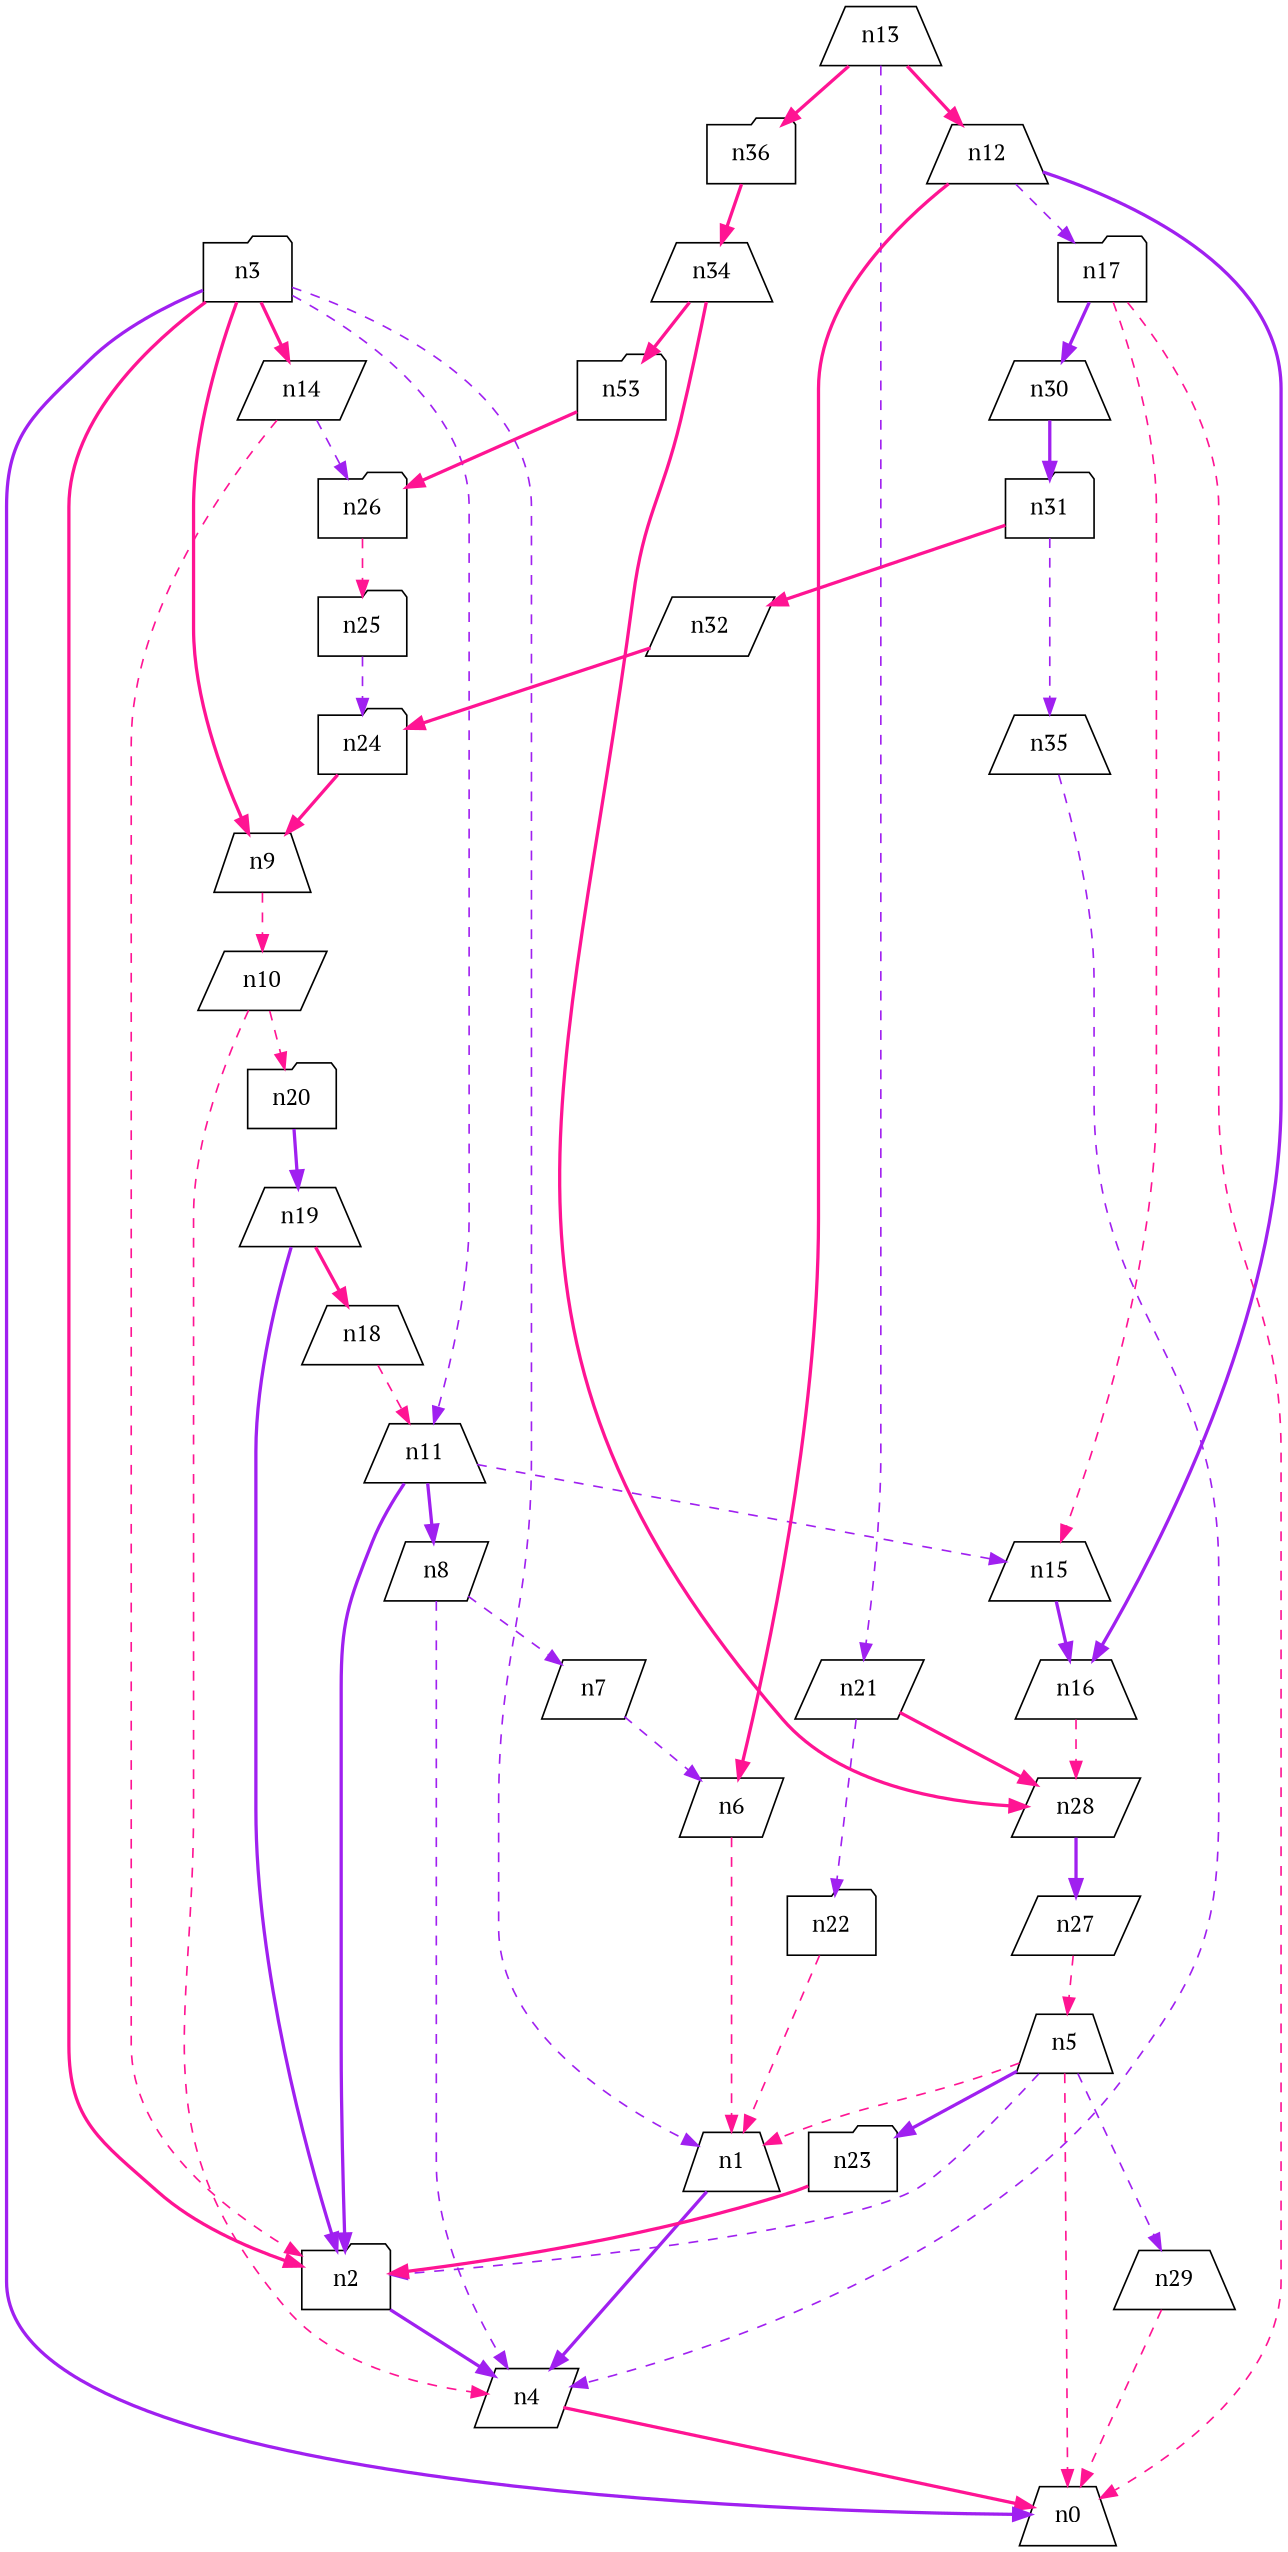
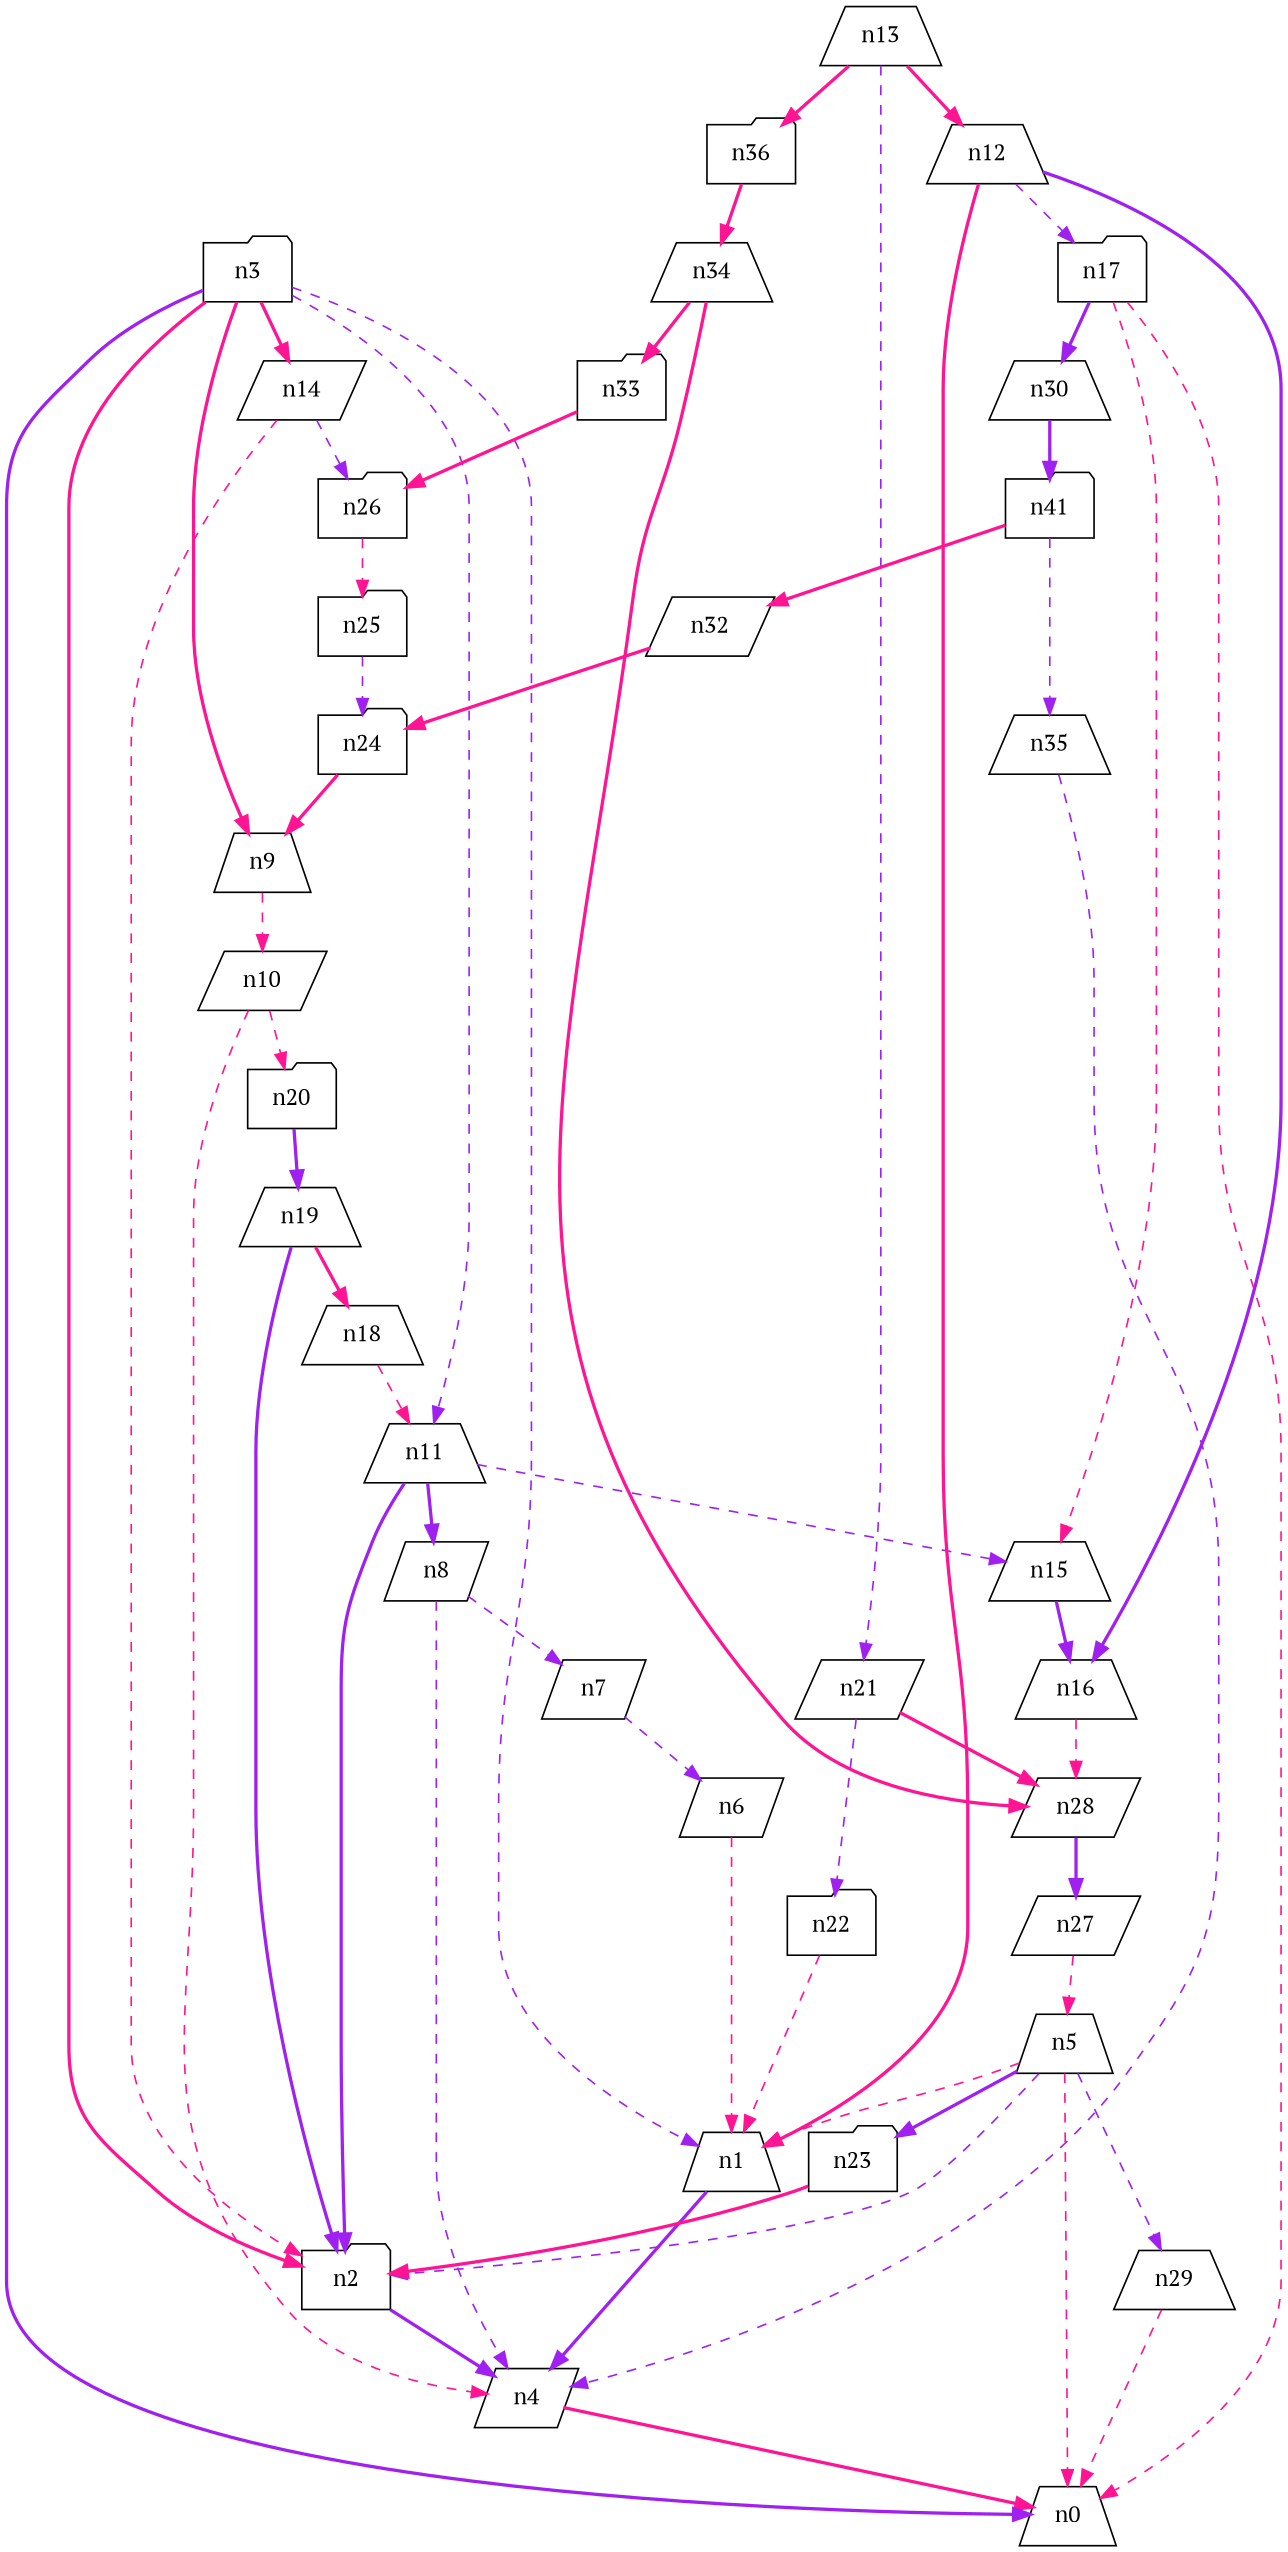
node "n53": label "n53" -> "n33"
node "n31": label "n31" -> "n41"
edge "n12" -> "n6": now "n12" -> "n1"
